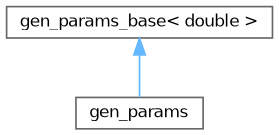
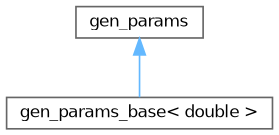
edge "gen_params" -> "gen_params_base< double >": reversed
